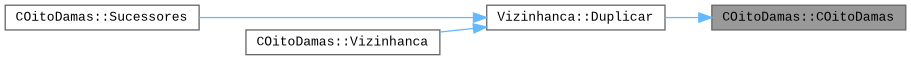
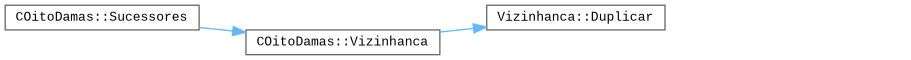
edge "COitoDamas::Sucessores" -> "Vizinhanca::Duplicar": now "COitoDamas::Sucessores" -> "COitoDamas::Vizinhanca"
node "COitoDamas::COitoDamas": removed
